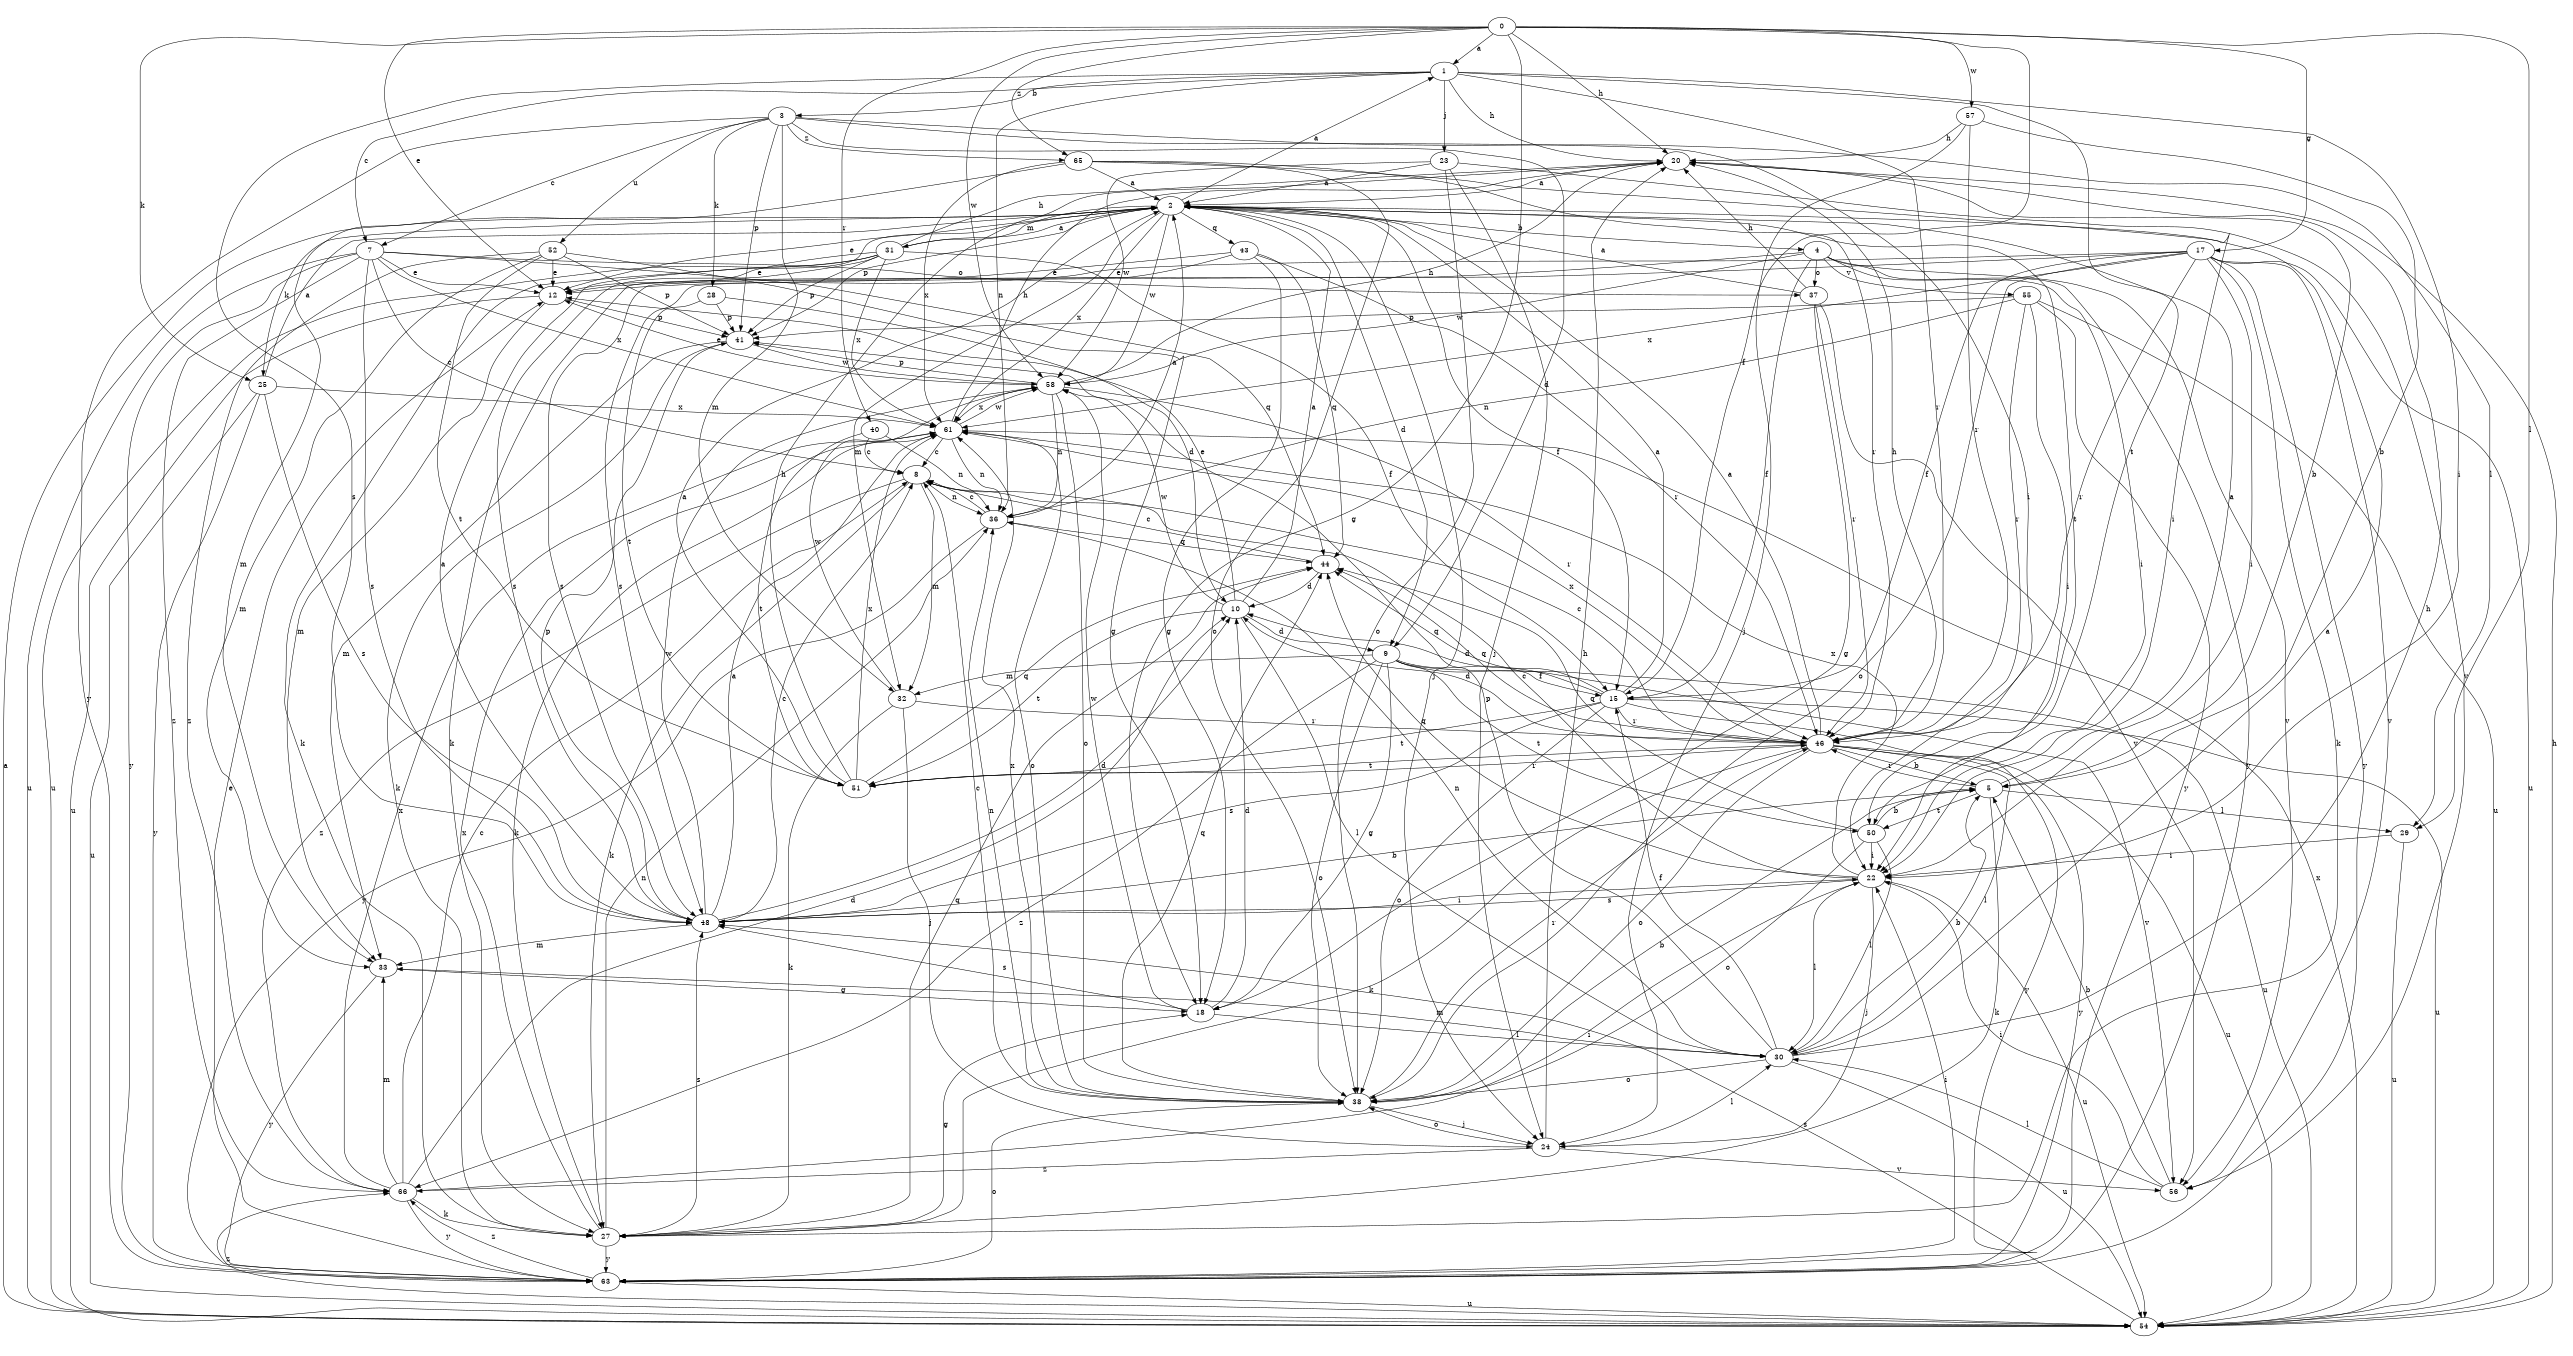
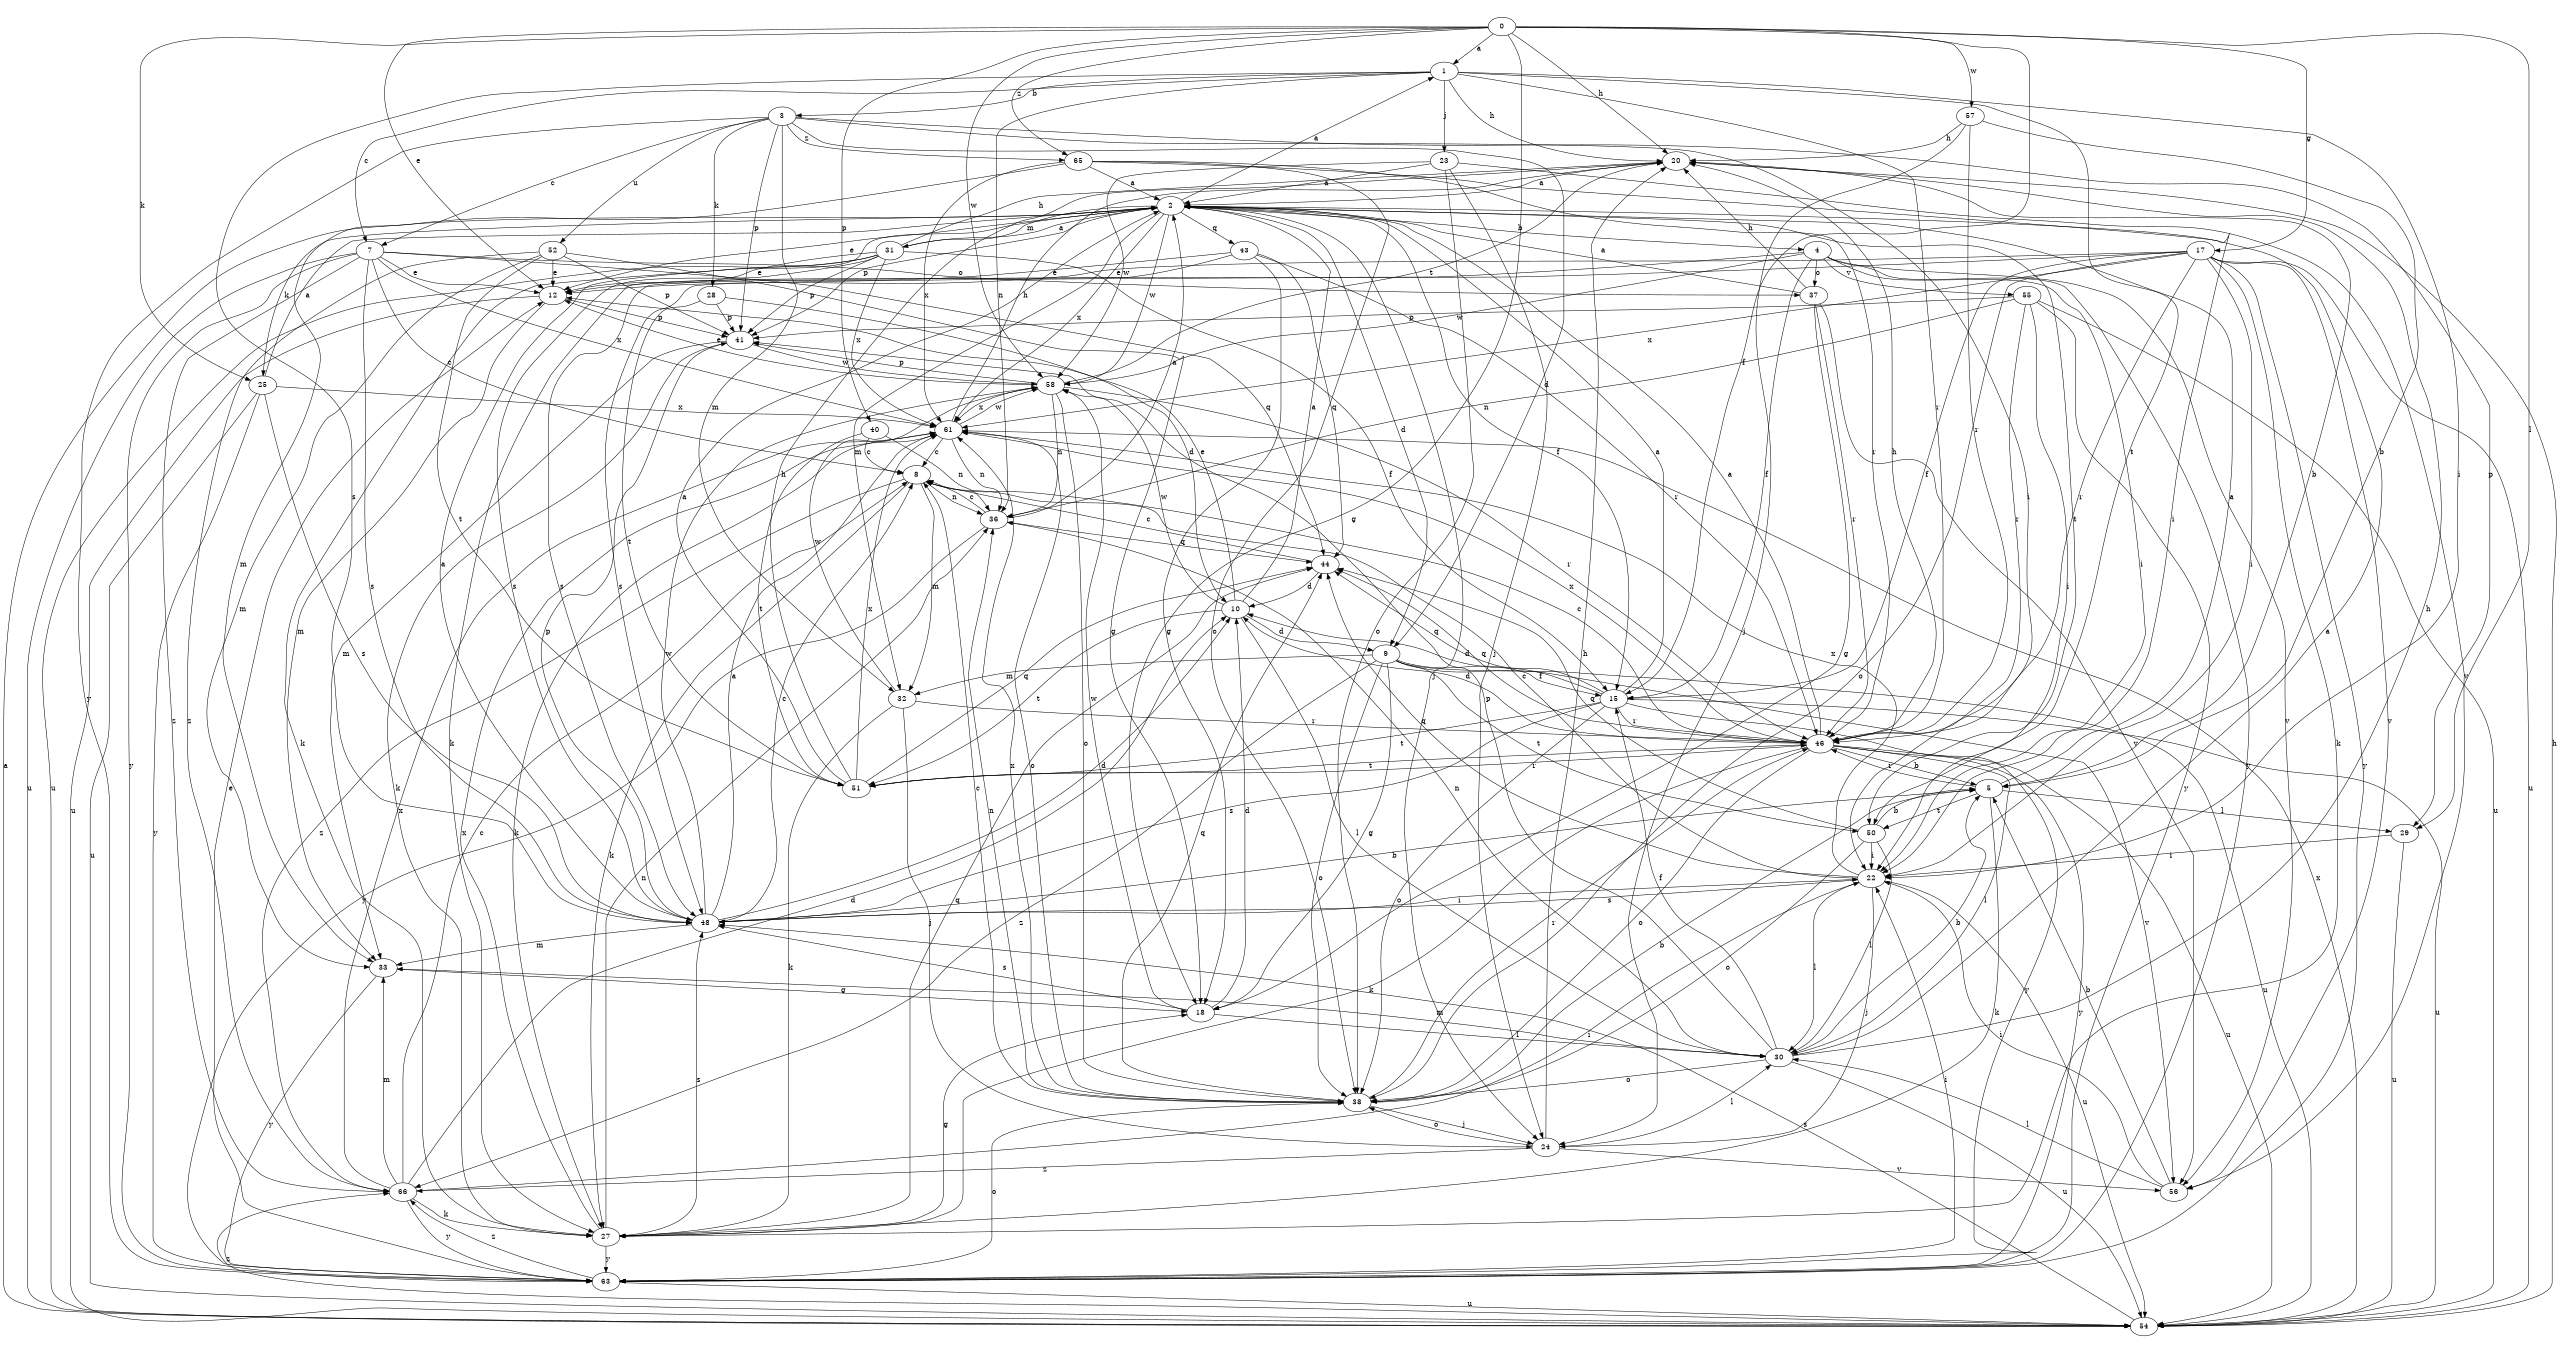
edge "0" -> "40": label "r" -> "p"
edge "58" -> "20": label "h" -> "t"
edge "3" -> "29": label "l" -> "p"
